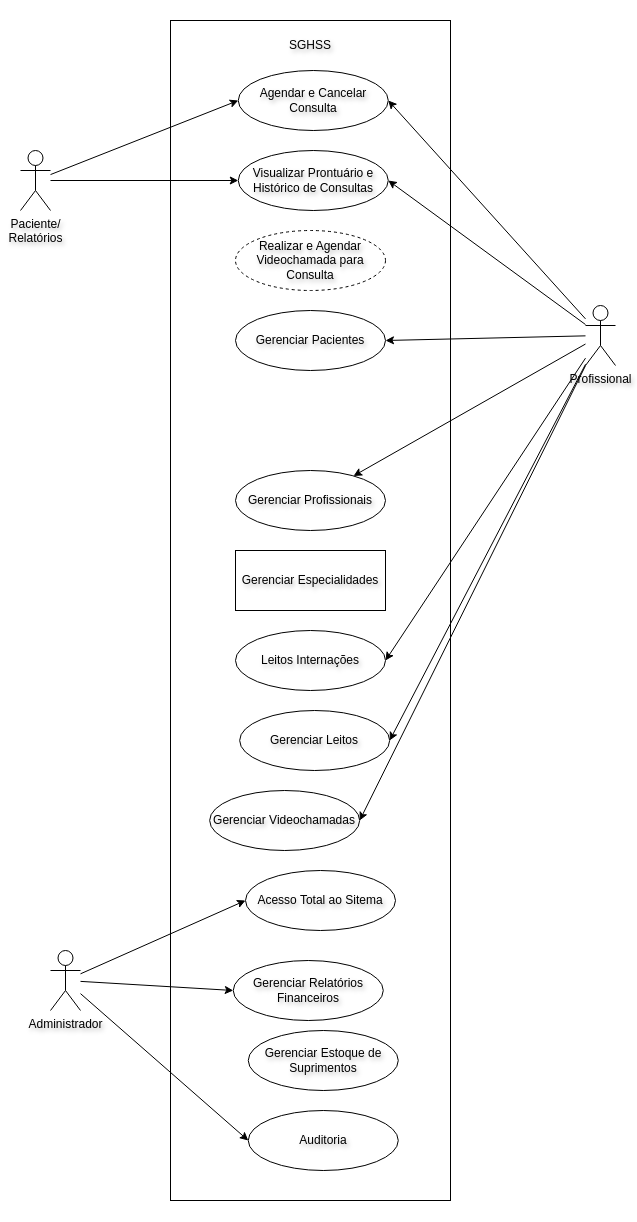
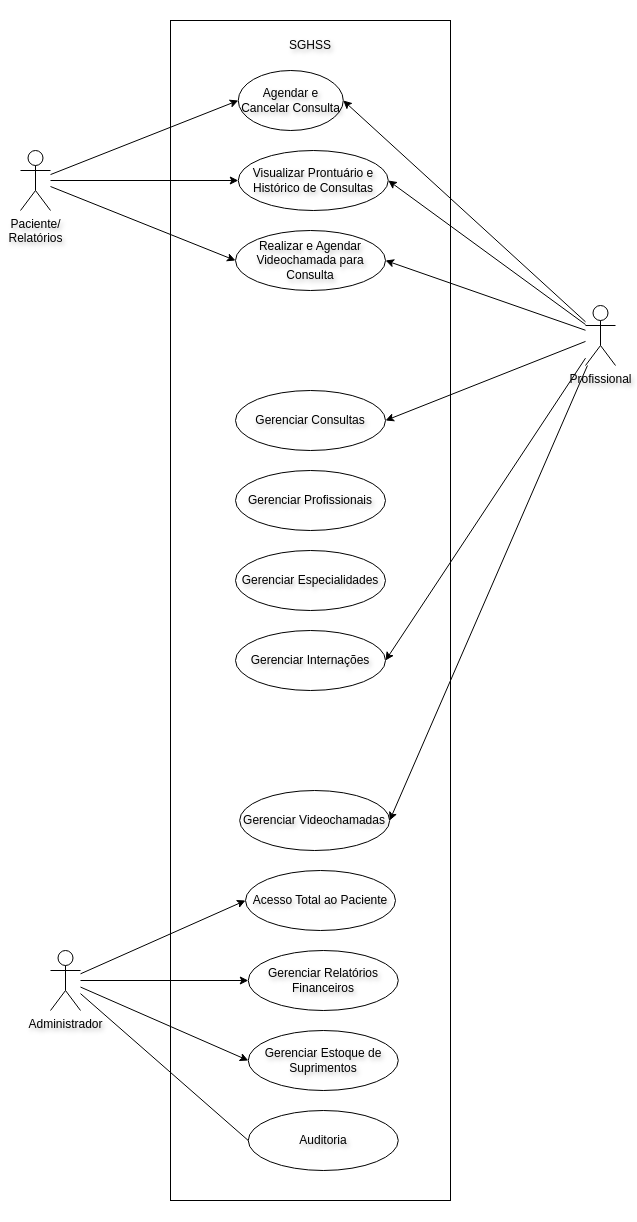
node "Agendar e Cancelar Consulta": size 150x60 -> 105x60
edge "Paciente/ Relatórios" -> "Realizar e Agendar Videochamada para Consulta": added
node "Realizar e Agendar Videochamada para Consulta": style dashed -> solid
edge "Profissional" -> "Gerenciar Pacientes": removed
node "Gerenciar Pacientes": removed
edge "Profissional" -> "Gerenciar Consultas": added
edge "Profissional" -> "Gerenciar Profissionais": now "Profissional" -> "Realizar e Agendar Videochamada para Consulta"
node "Gerenciar Consultas": added
edge "Profissional" -> "Gerenciar Leitos": removed
node "Gerenciar Especialidades": shape rectangle -> ellipse
node "Leitos Internações": label "Leitos Internações" -> "Gerenciar Internações"
node "Gerenciar Leitos": removed
node "Gerenciar Videochamadas": moved (285, 821) -> (315, 821)
node "Acesso Total ao Sitema": label "Acesso Total ao Sitema" -> "Acesso Total ao Paciente"
node "Gerenciar Relatórios Financeiros": moved (308, 991) -> (323, 981)
edge "Administrador" -> "Gerenciar Estoque de Suprimentos": added
edge "Administrador" -> "Auditoria": arrowhead classic -> none
